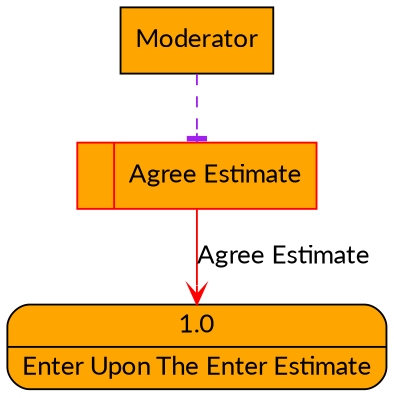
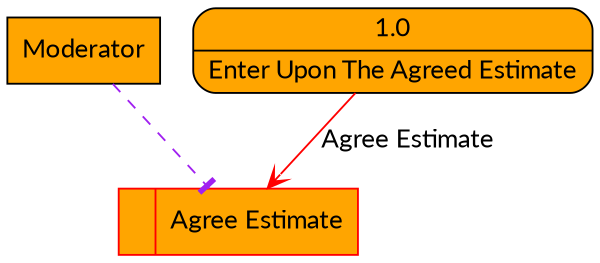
edge "Agree Estimate" -> "1.0": reversed
node "1.0": text "Enter Upon The Enter Estimate" -> "Enter Upon The Agreed Estimate"
